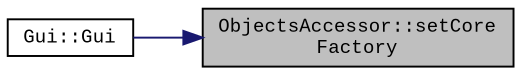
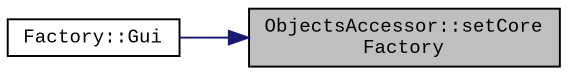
node "Gui::Gui": label "Gui::Gui" -> "Factory::Gui"
